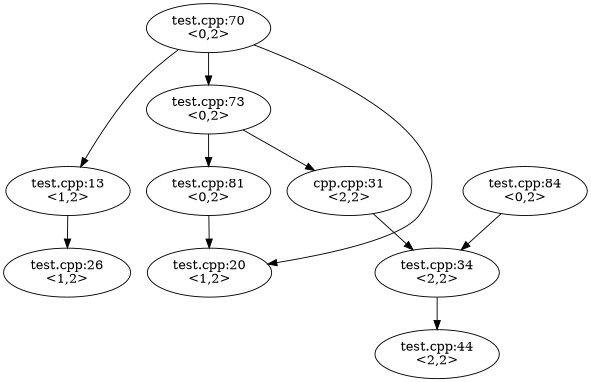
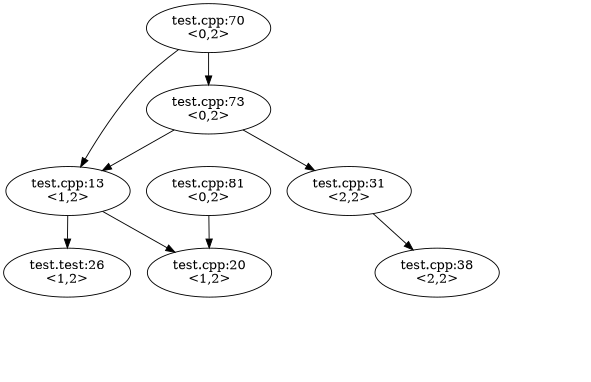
edge "test.cpp:73 <0,2>" -> "test.cpp:81 <0,2>": now "test.cpp:73 <0,2>" -> "test.cpp:13 <1,2>"
edge "test.cpp:70 <0,2>" -> "test.cpp:20 <1,2>": now "test.cpp:13 <1,2>" -> "test.cpp:20 <1,2>"
node "cpp.cpp:31 <2,2>": label "cpp.cpp:31 <2,2>" -> "test.cpp:31 <2,2>"
node "test.cpp:84 <0,2>": removed
node "test.cpp:26 <1,2>": label "test.cpp:26 <1,2>" -> "test.test:26 <1,2>"
node "test.cpp:34 <2,2>": label "test.cpp:34 <2,2>" -> "test.cpp:38 <2,2>"
node "test.cpp:44 <2,2>": removed
